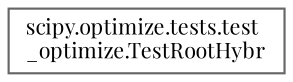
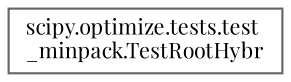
node "scipy.optimize.tests.test _optimize.TestRootHybr": label "scipy.optimize.tests.test _optimize.TestRootHybr" -> "scipy.optimize.tests.test _minpack.TestRootHybr"
